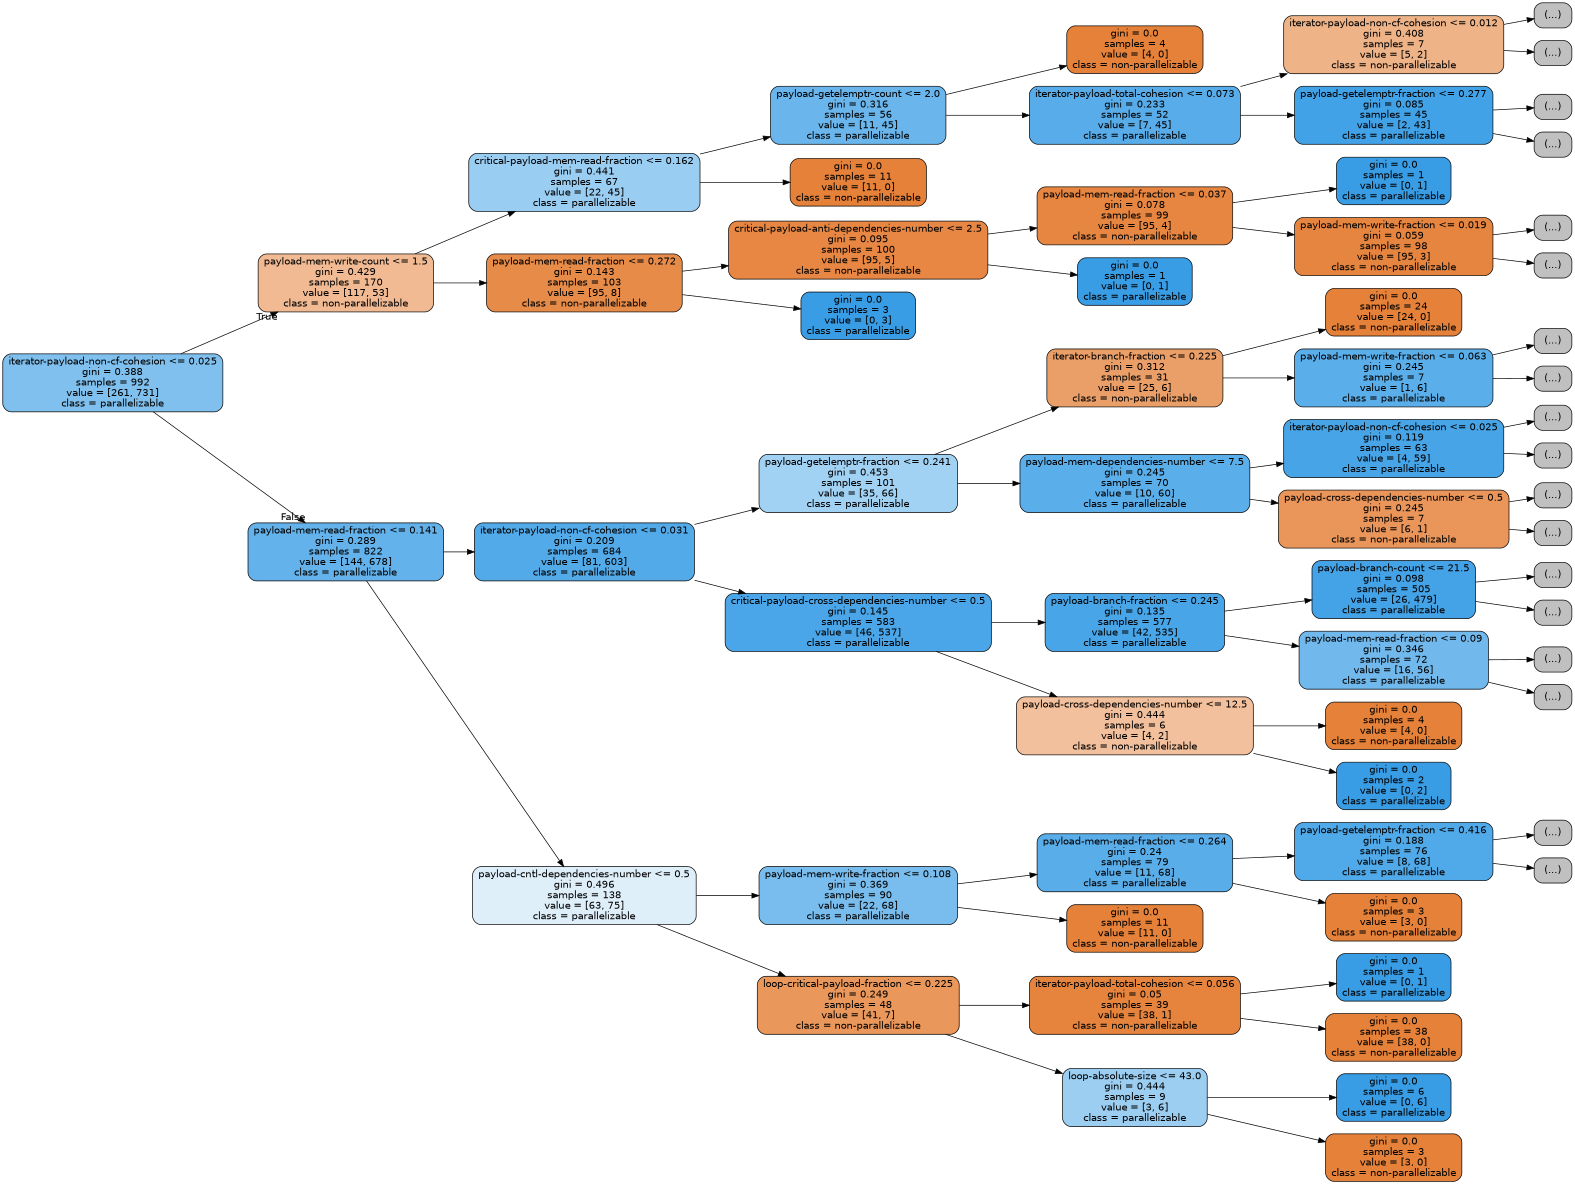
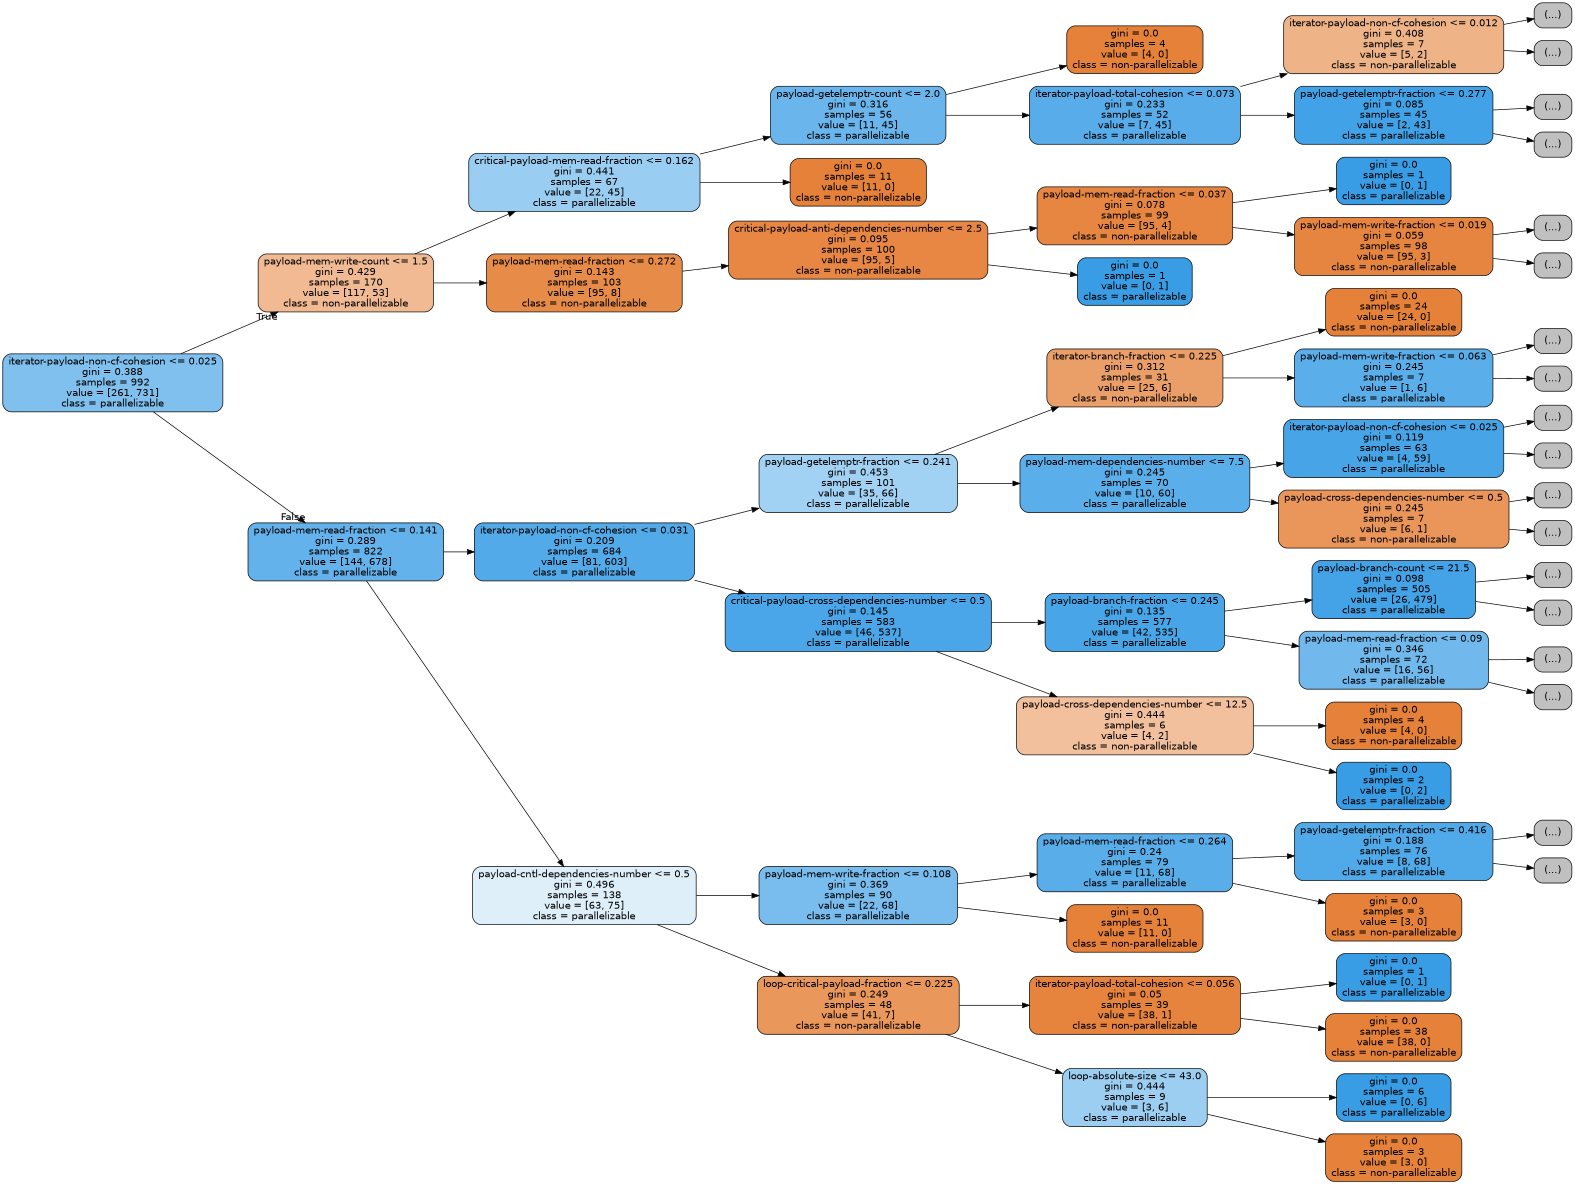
node "gini = 0.0 samples = 3 value = [0, 3] class = parallelizable": removed
